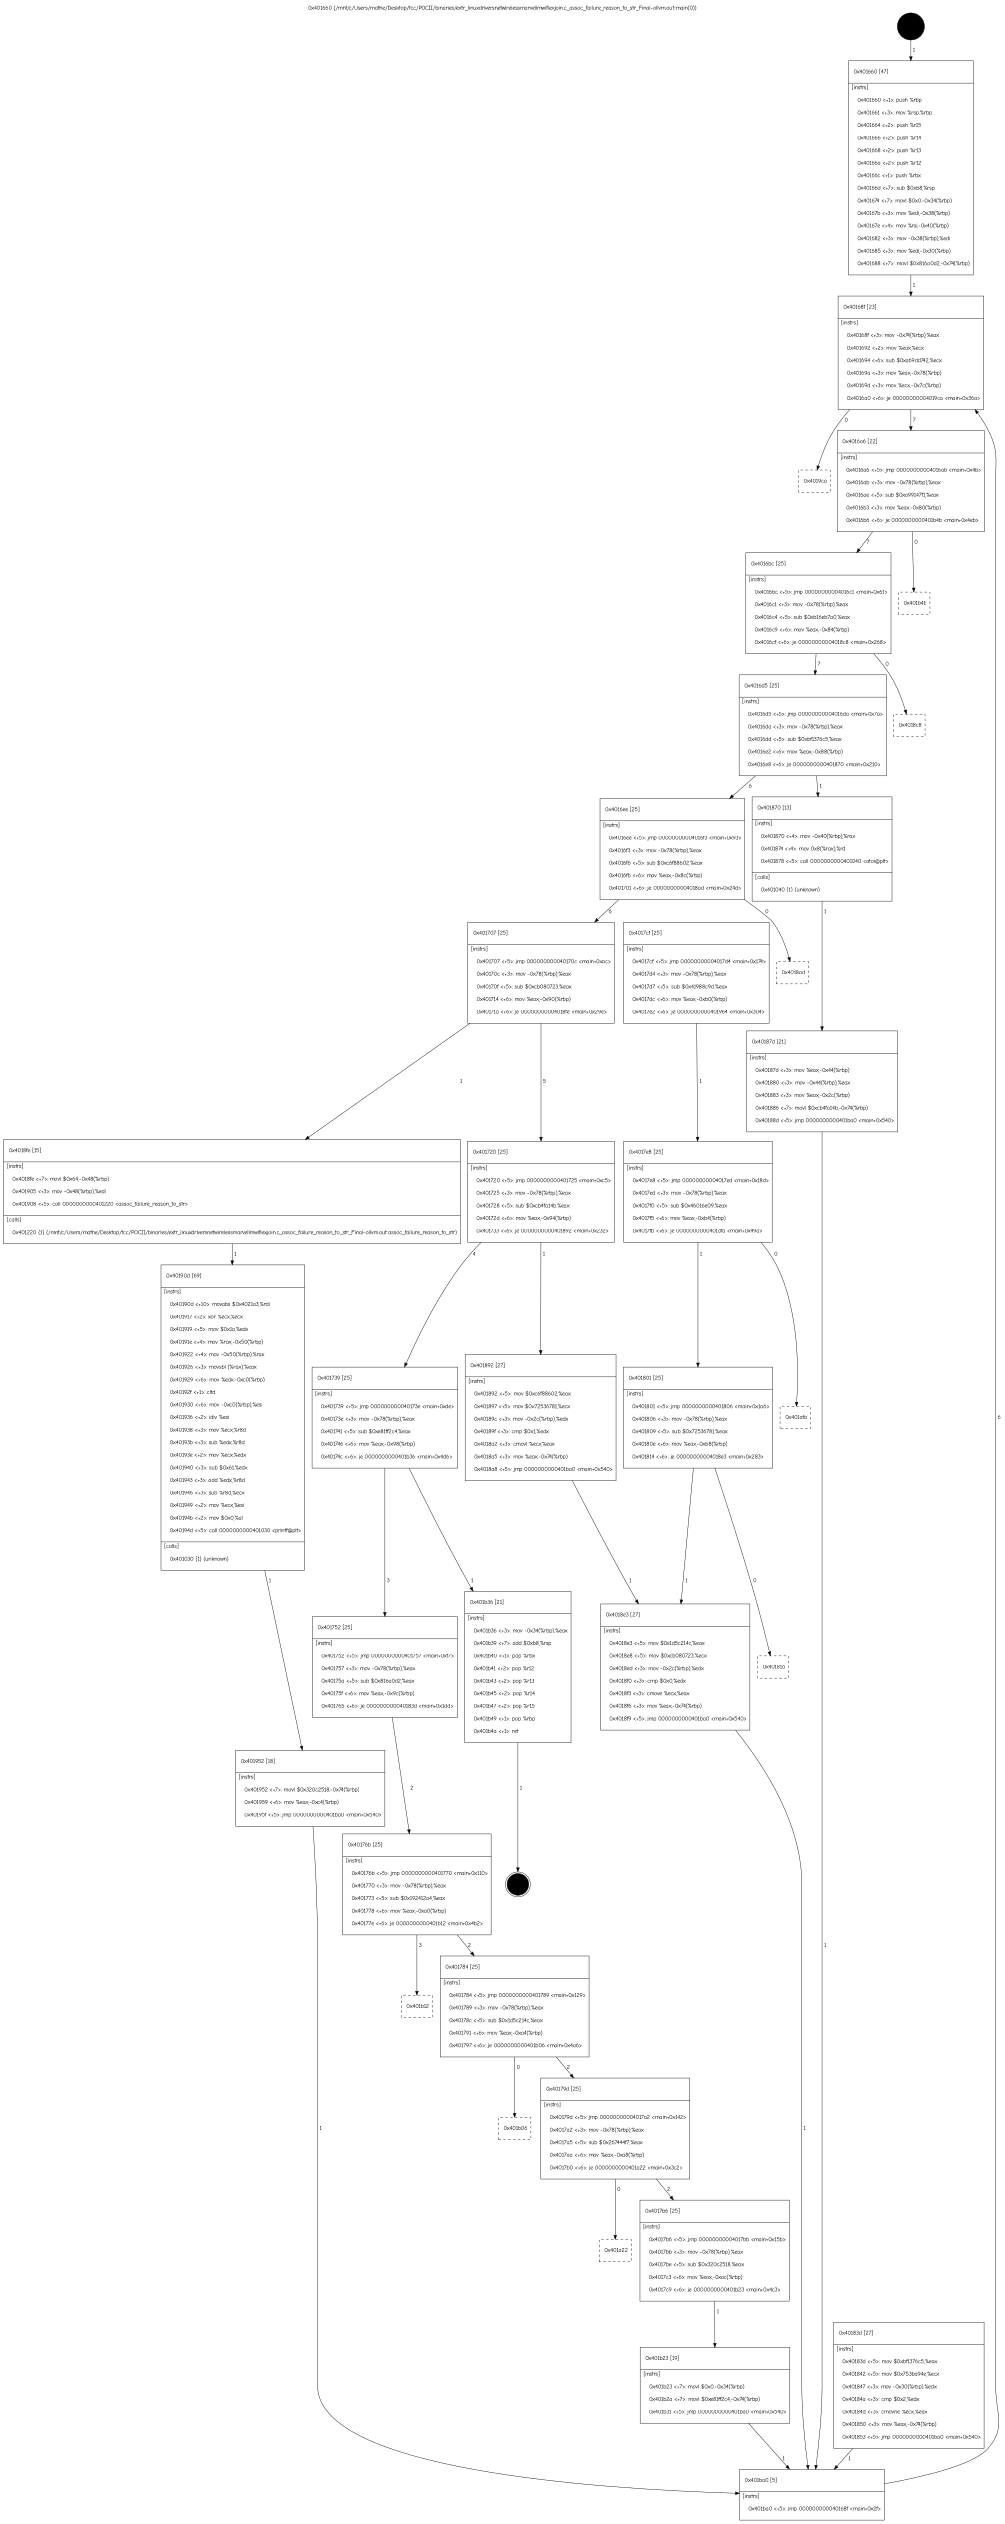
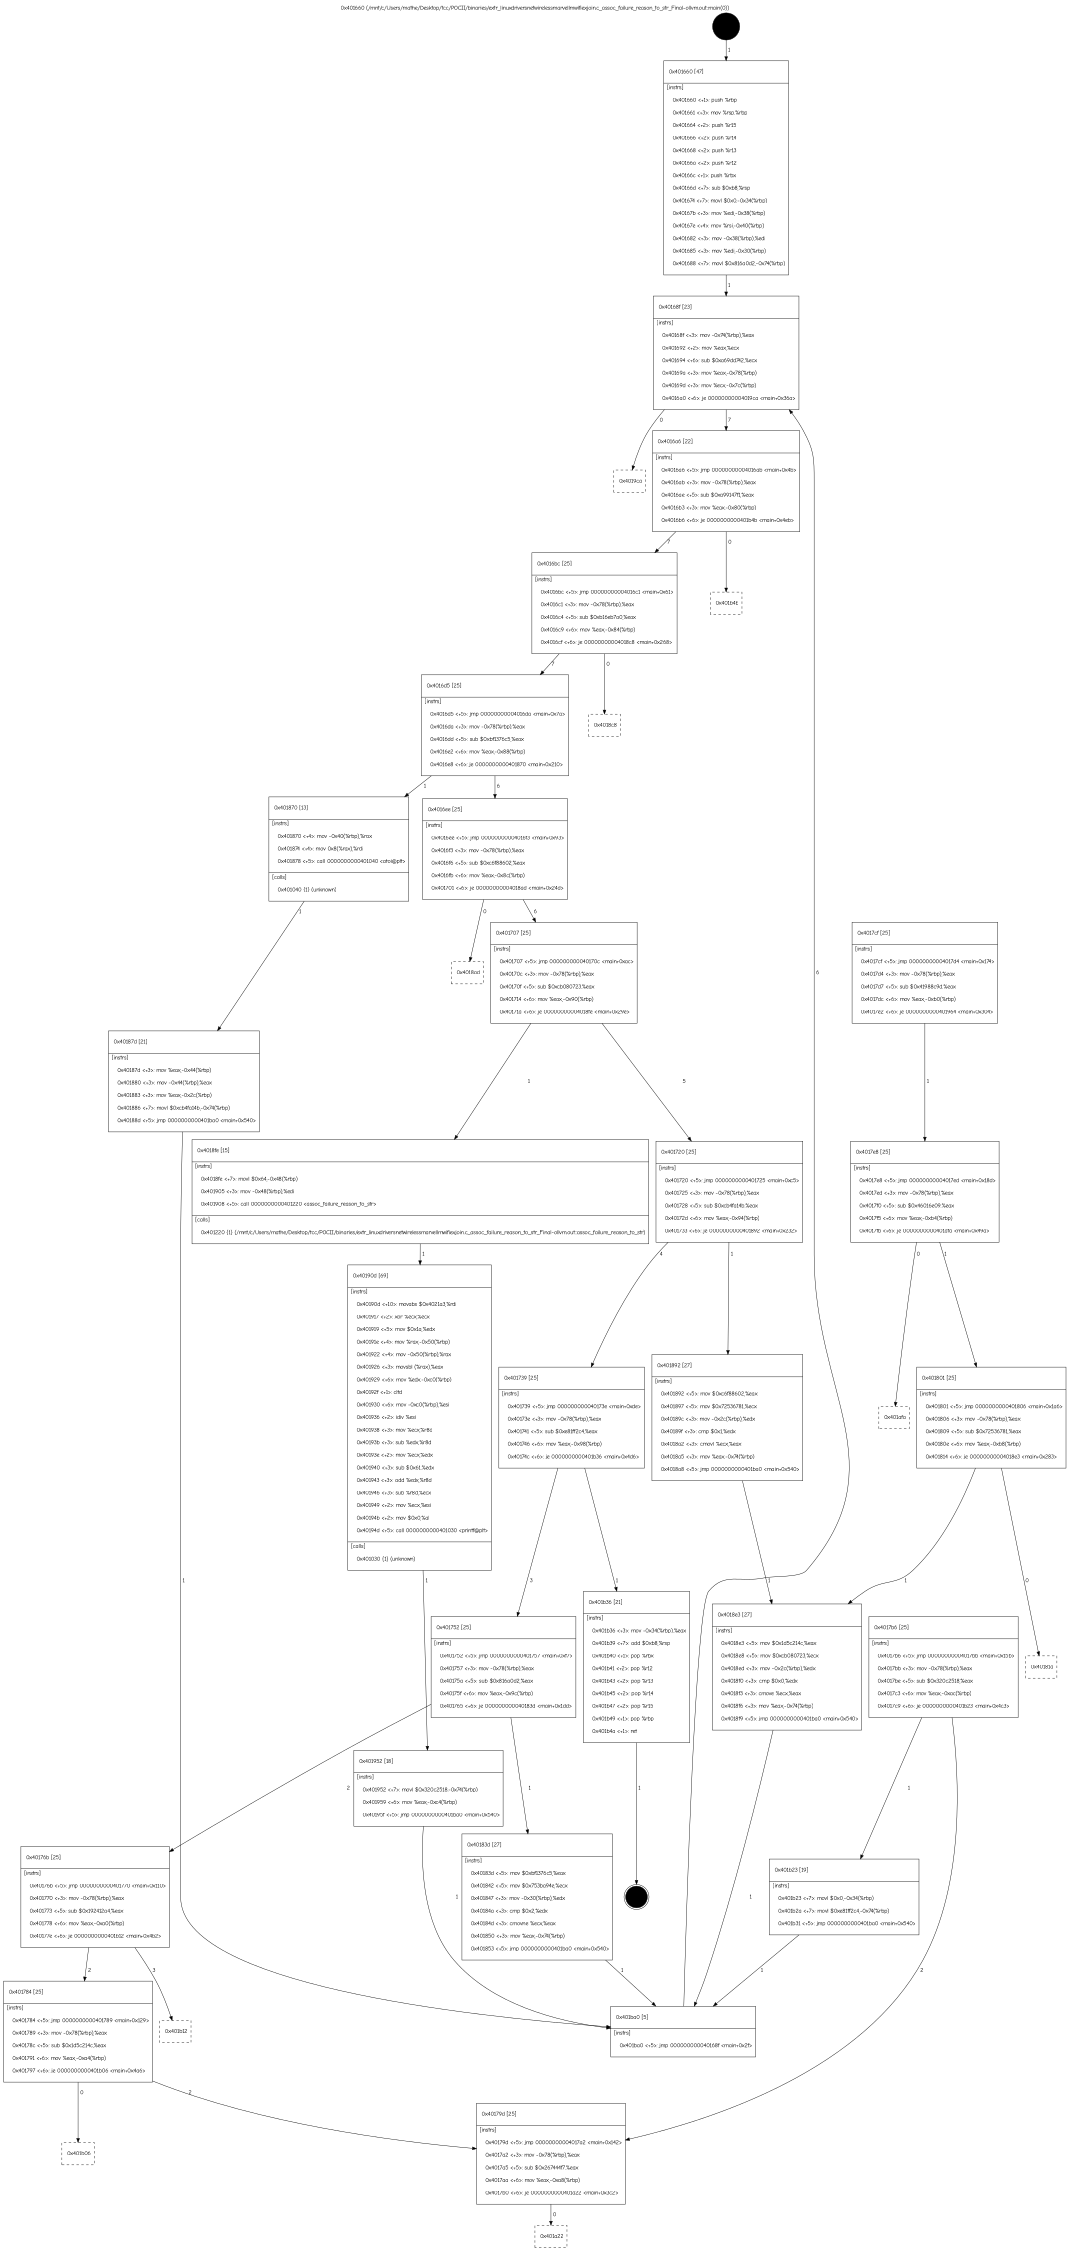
edge "0x401752 [25]" -> "0x40183d [27]": added, label "1"
edge "0x40179d [25]" -> "0x4017b6 [25]": reversed
